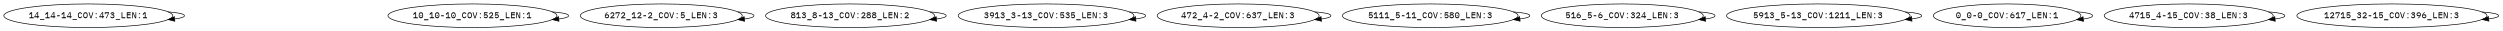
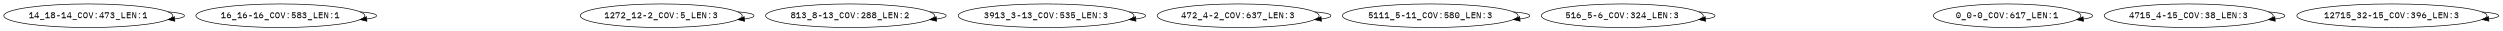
node "14_14-14_COV:473_LEN:1": label "14_14-14_COV:473_LEN:1" -> "14_18-14_COV:473_LEN:1"
node "16_16-16_COV:583_LEN:1": added
node "10_10-10_COV:525_LEN:1": removed
node "6272_12-2_COV:5_LEN:3": label "6272_12-2_COV:5_LEN:3" -> "1272_12-2_COV:5_LEN:3"
node "5913_5-13_COV:1211_LEN:3": removed
